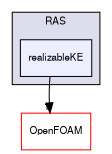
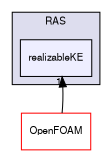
edge "realizableKE" -> "OpenFOAM": reversed
